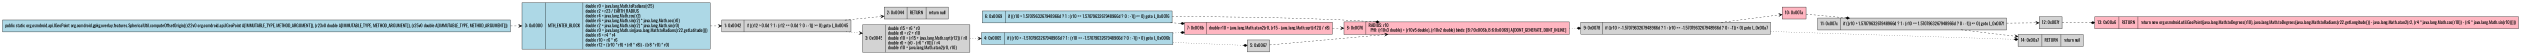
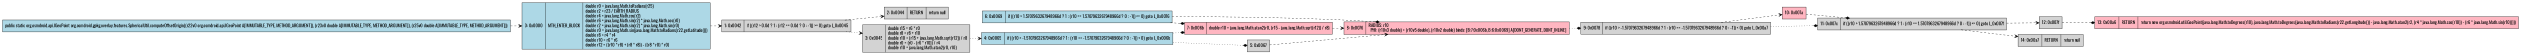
node "3: 0x0045": text "double r8 = r2 + r10" -> "double r8 = r8 + r10"
edge "9: 0x0078" -> "14: 0x00a7": now "9: 0x0078" -> "11: 0x007c"
